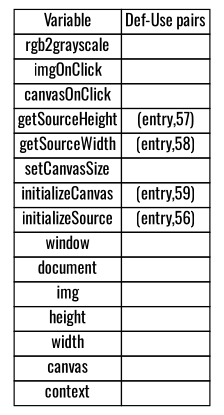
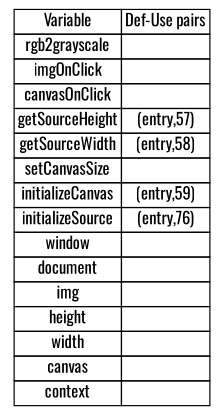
node "Variable": text "(entry,56)" -> "(entry,76)"
